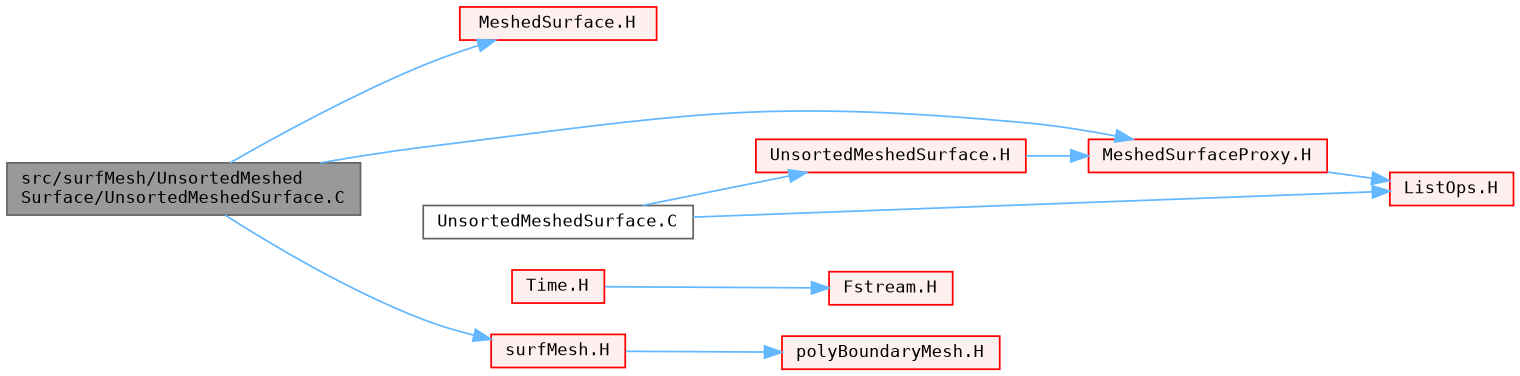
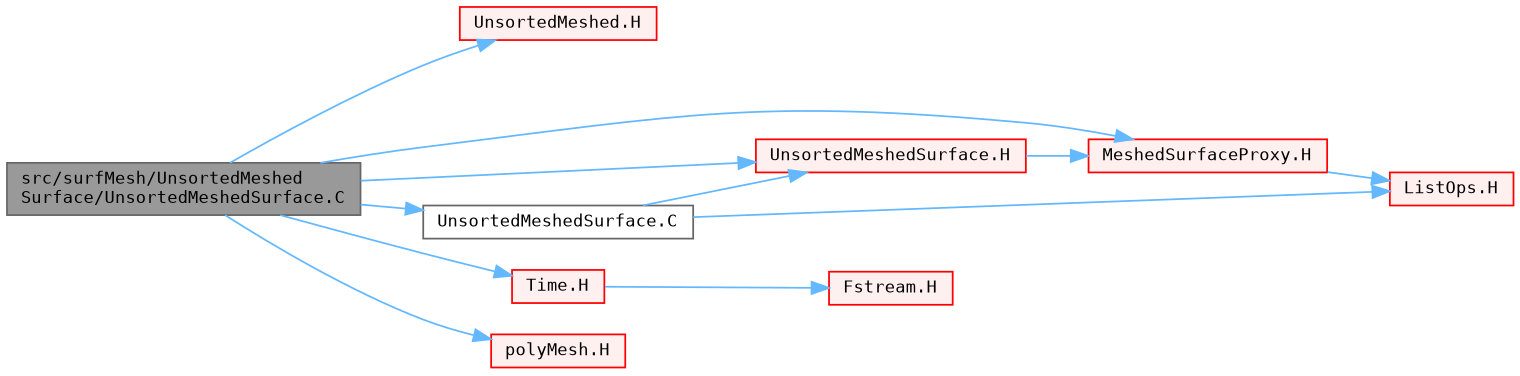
node "MeshedSurface.H": label "MeshedSurface.H" -> "UnsortedMeshed.H"
edge "src/surfMesh/UnsortedMeshed Surface/UnsortedMeshedSurface.C" -> "UnsortedMeshedSurface.H": added
edge "src/surfMesh/UnsortedMeshed Surface/UnsortedMeshedSurface.C" -> "UnsortedMeshedSurface.C": added
edge "src/surfMesh/UnsortedMeshed Surface/UnsortedMeshedSurface.C" -> "Time.H": added
node "surfMesh.H": label "surfMesh.H" -> "polyMesh.H"
node "polyBoundaryMesh.H": removed
